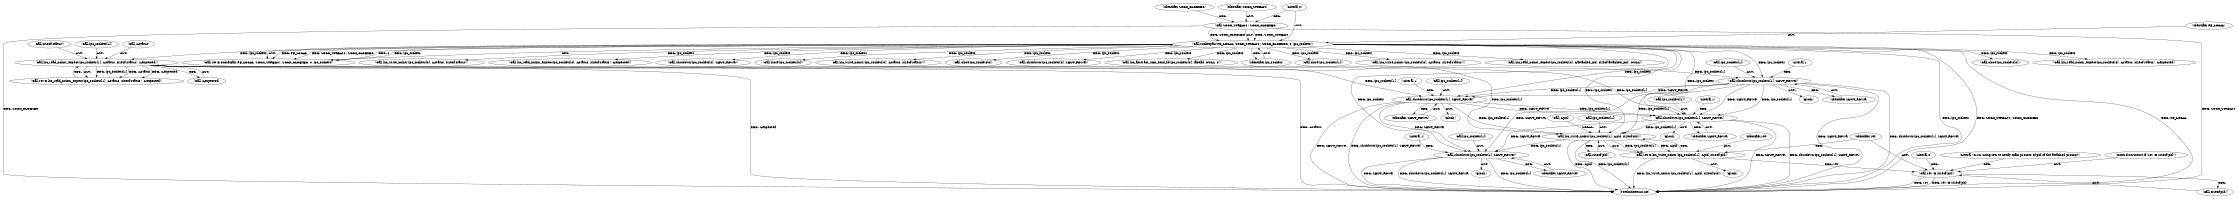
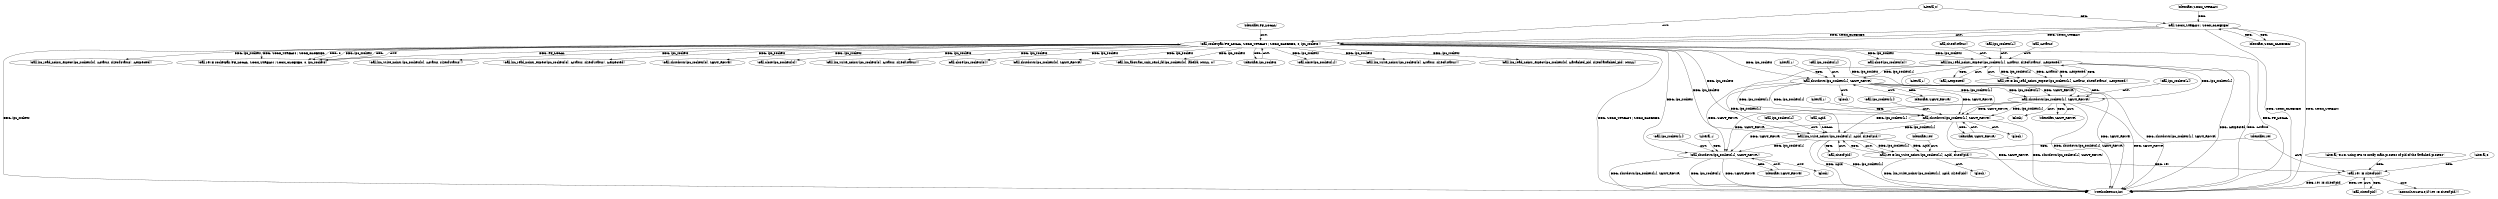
edge "(Identifier,SOCK_STREAM)" -> "(Call,SOCK_STREAM | SOCK_CLOEXEC)": label "AST: " -> "DDG: "
edge "(Call,SOCK_STREAM | SOCK_CLOEXEC)" -> "(Identifier,SOCK_CLOEXEC)": added, label "CFG:"
edge "(ControlStructure,if (ret != sizeof(pid)))" -> "(Call,ret != sizeof(pid))": reversed
